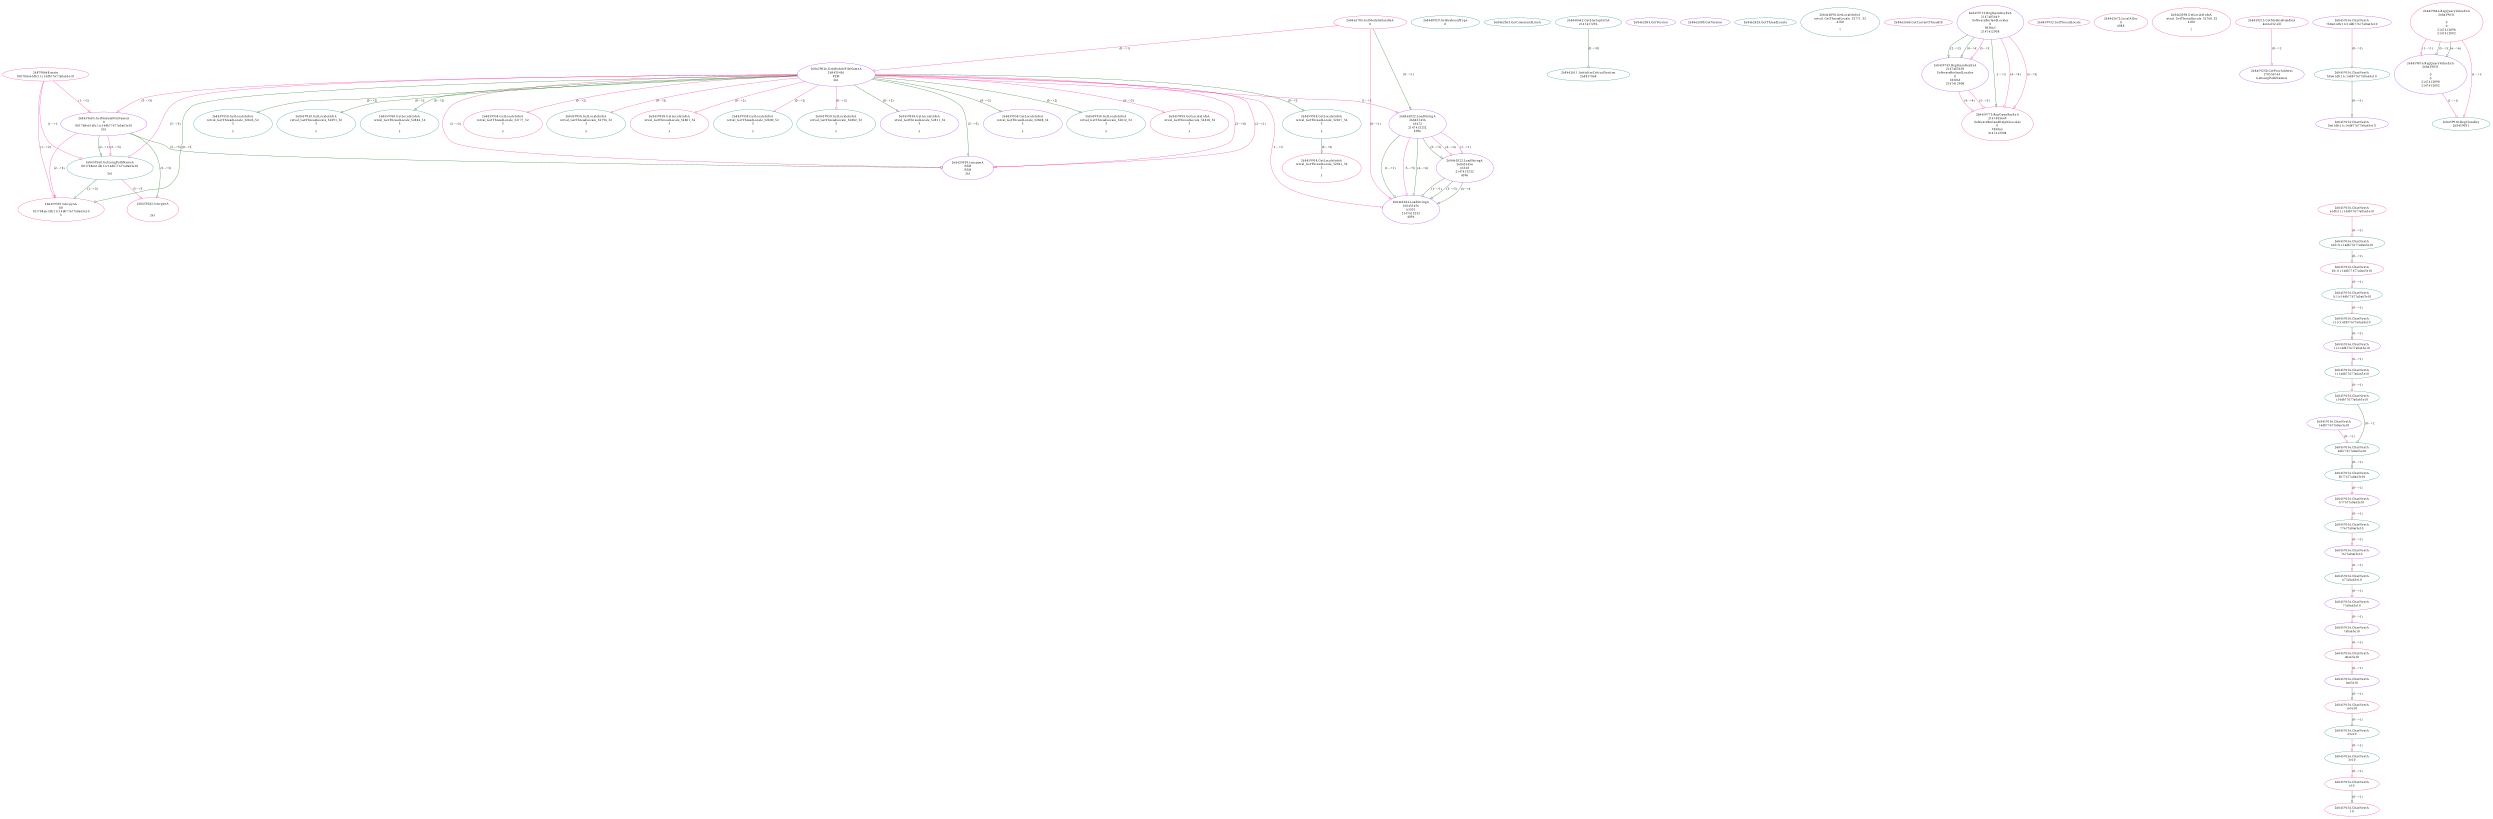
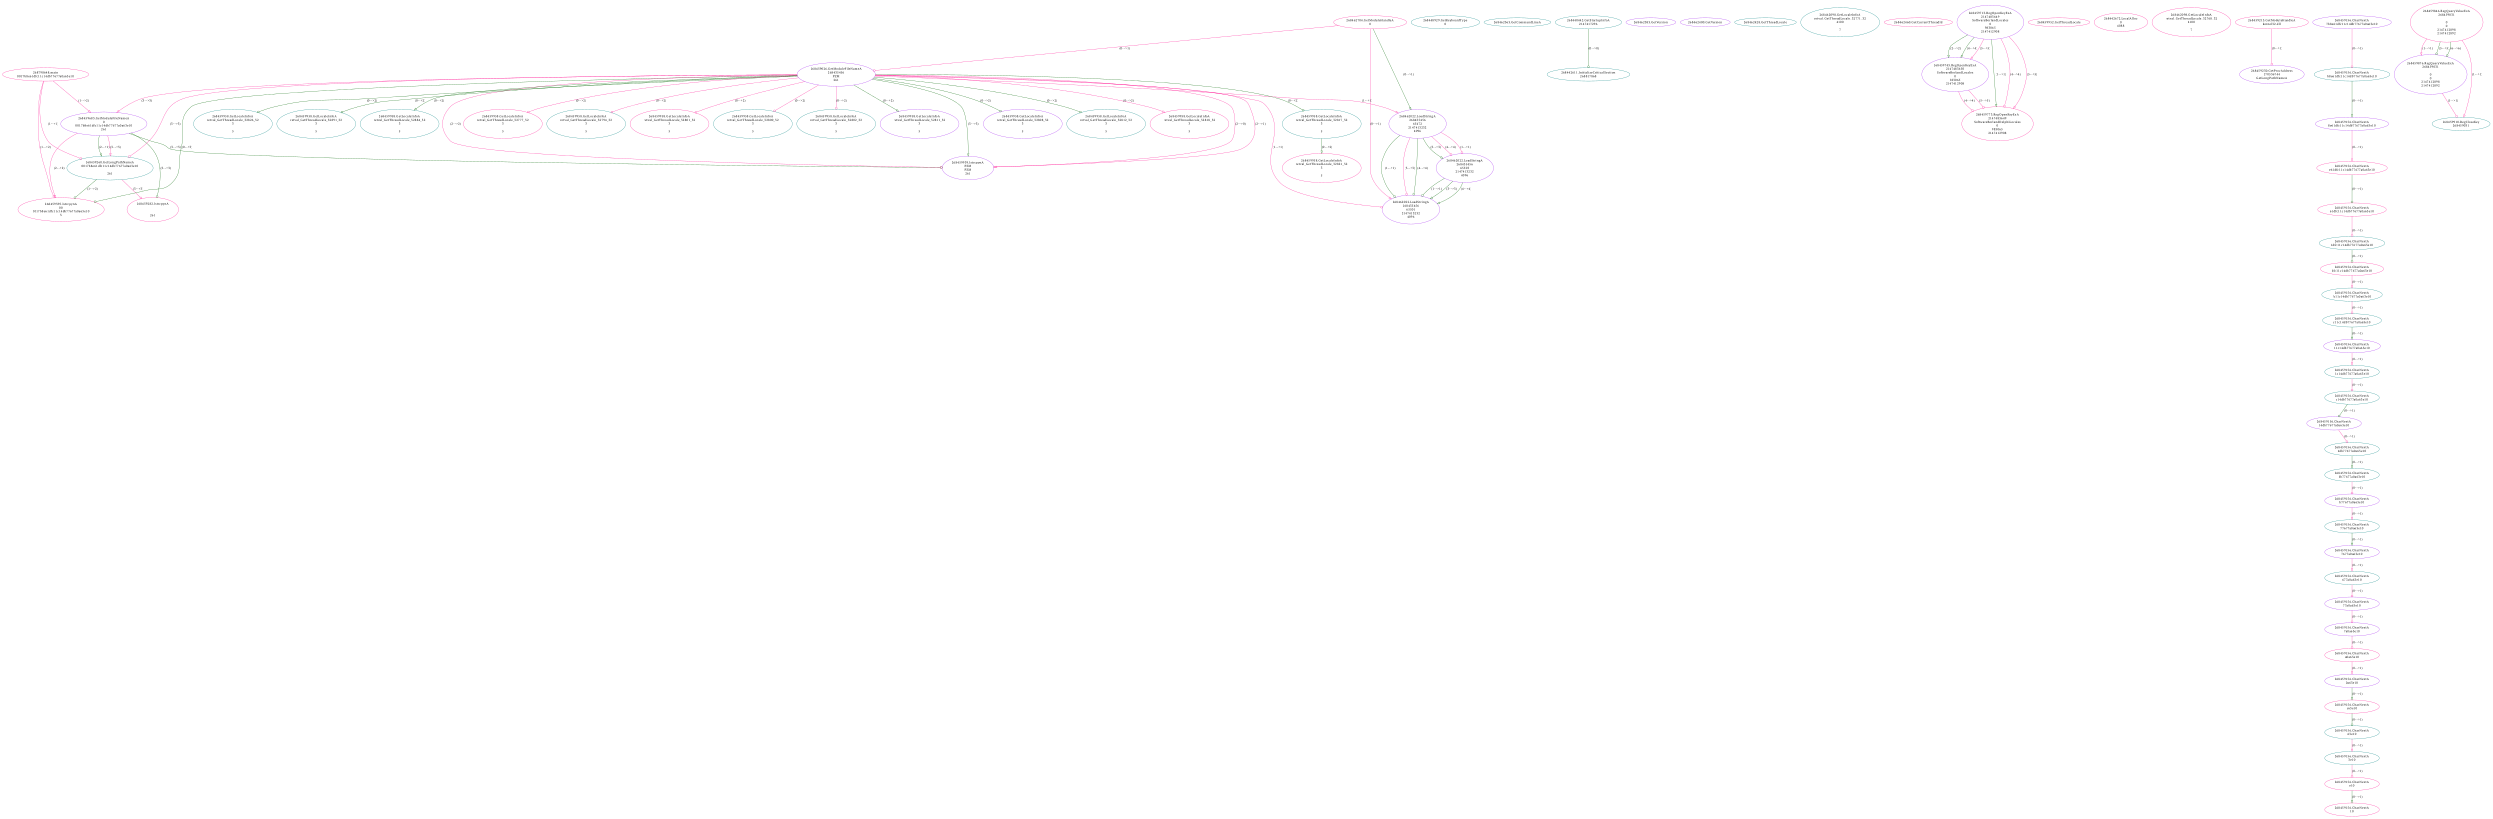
node "268459156.CharNextA e61dfc11c14db77677a0a63e10": added
edge "268459156.CharNextA c14db77677a0a63e10" -> "268459156.CharNextA 4db77677a0a63e10": now "268459156.CharNextA c14db77677a0a63e10" -> "268459156.CharNextA 14db77677a0a63e10"
edge "268459156.CharNextA 77677a0a63e10" -> "268459156.CharNextA 7677a0a63e10": color deeppink -> darkgreen
